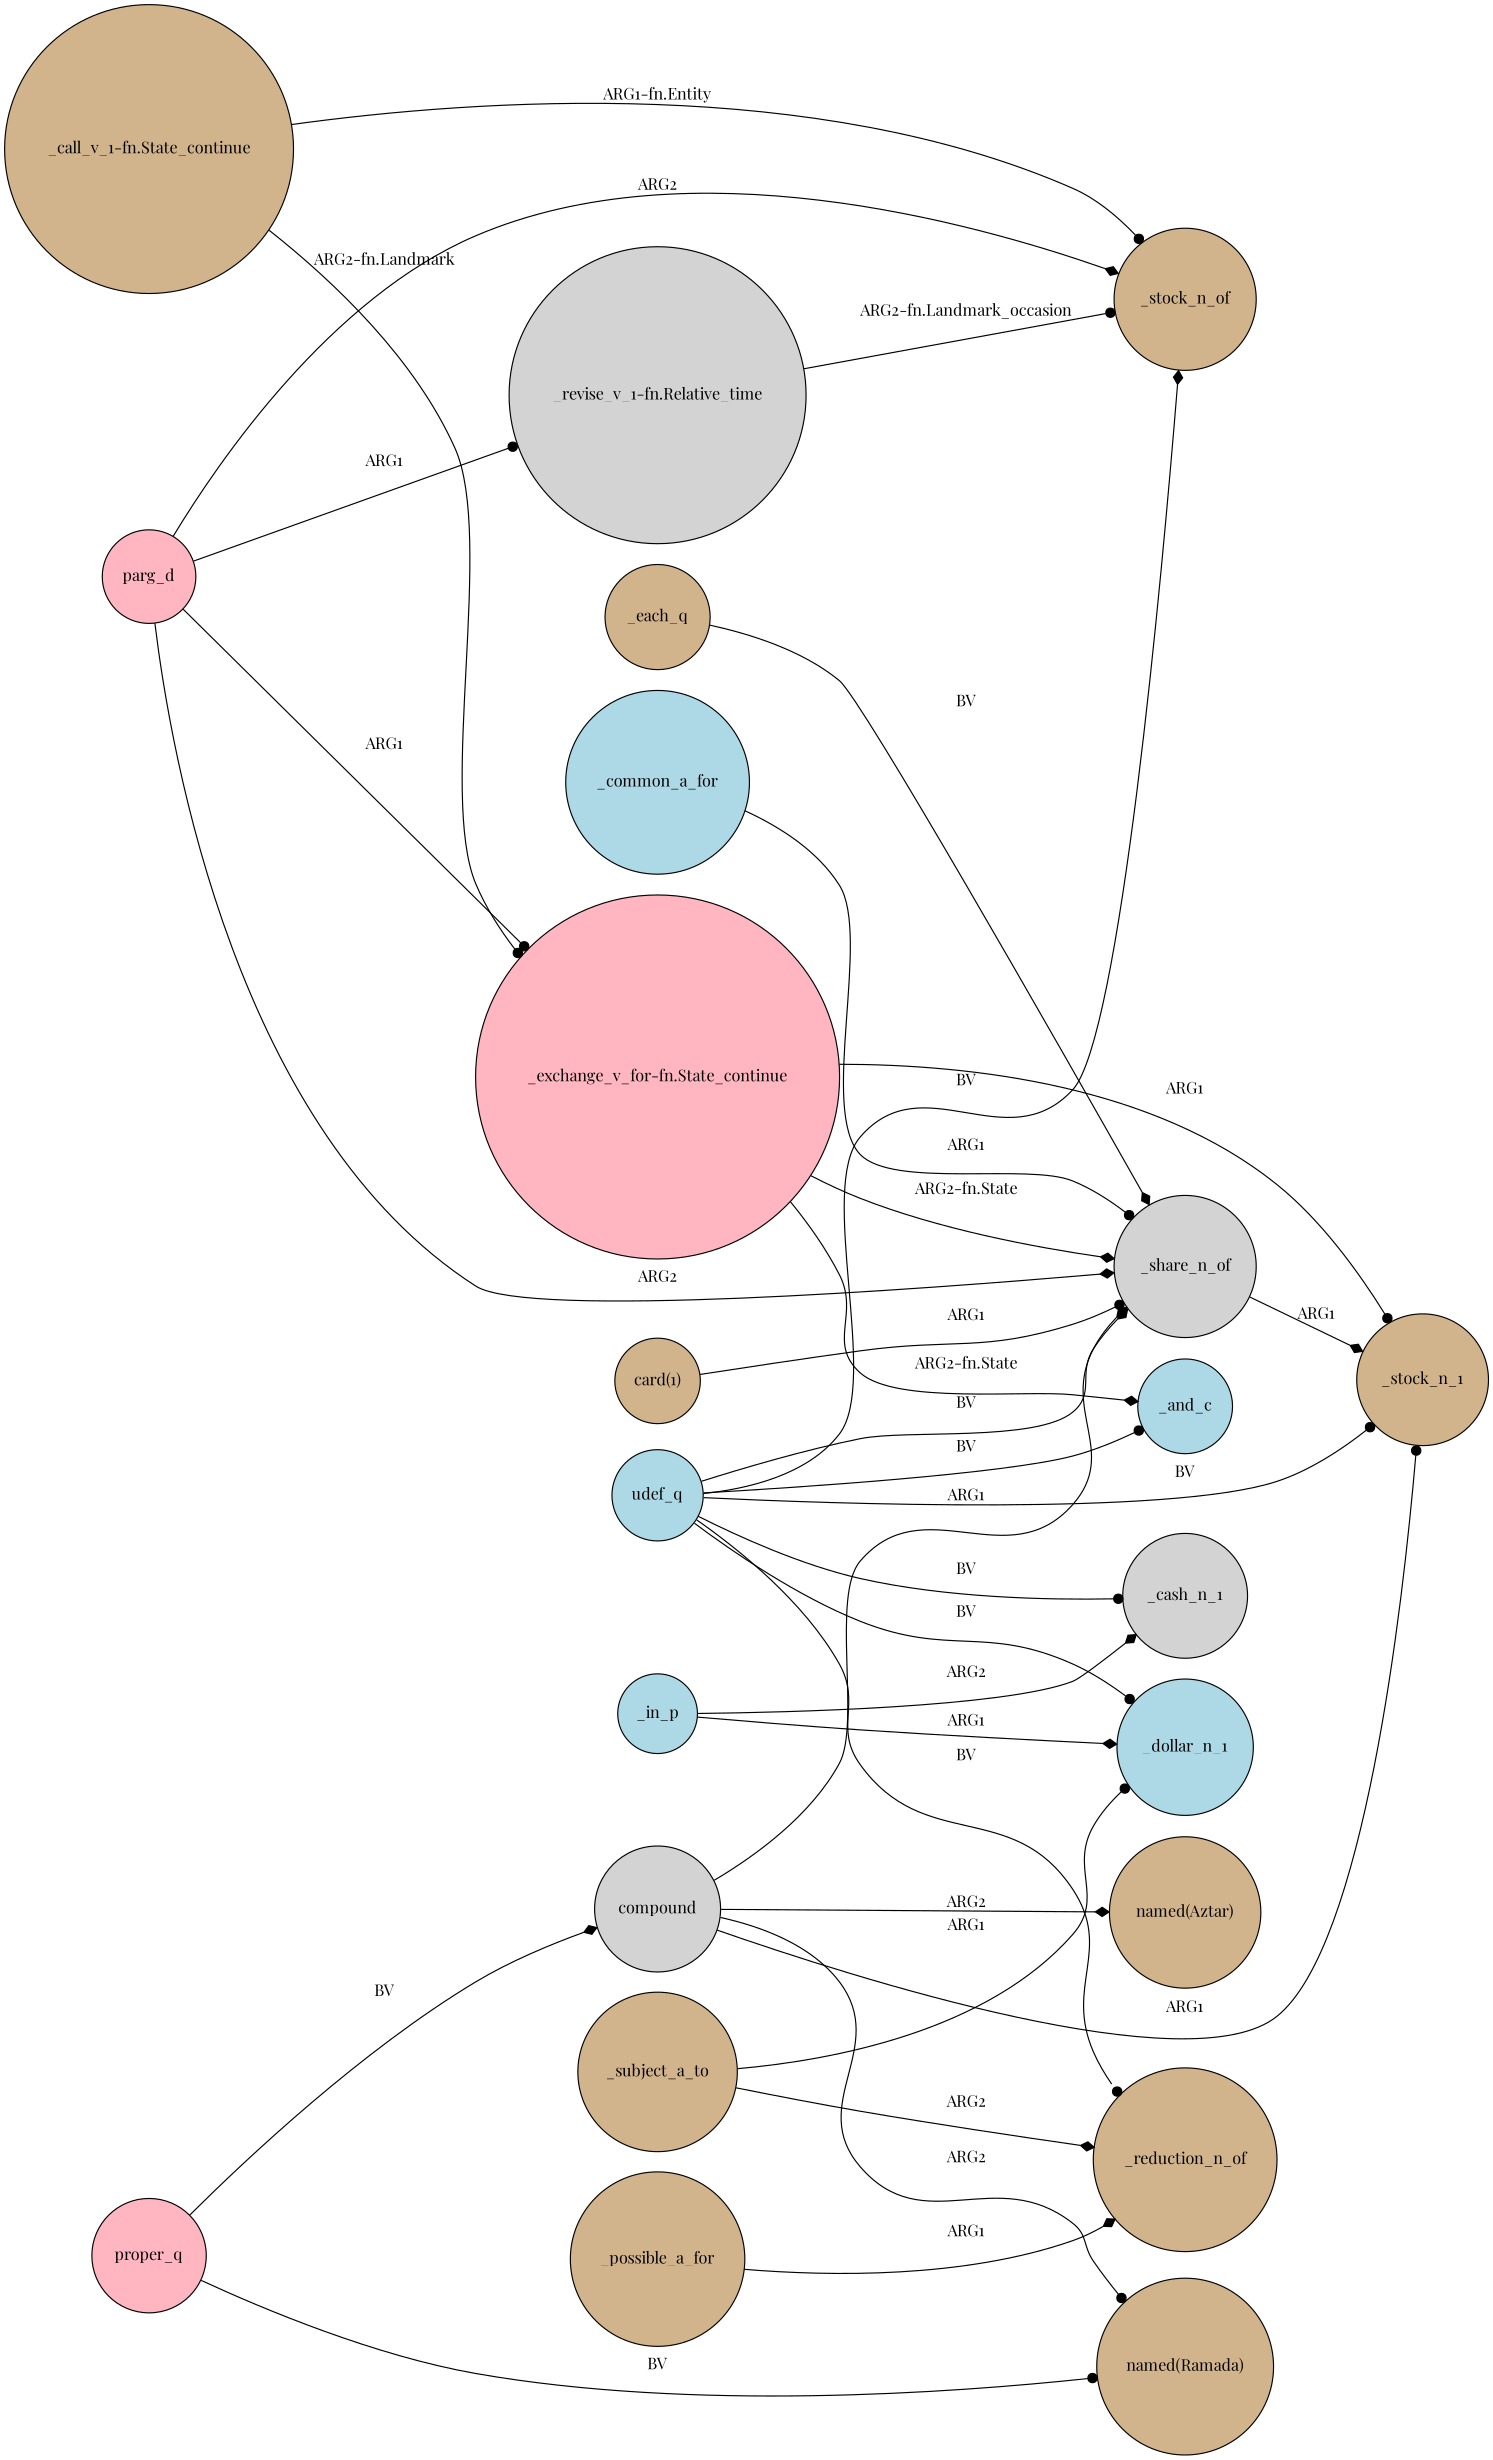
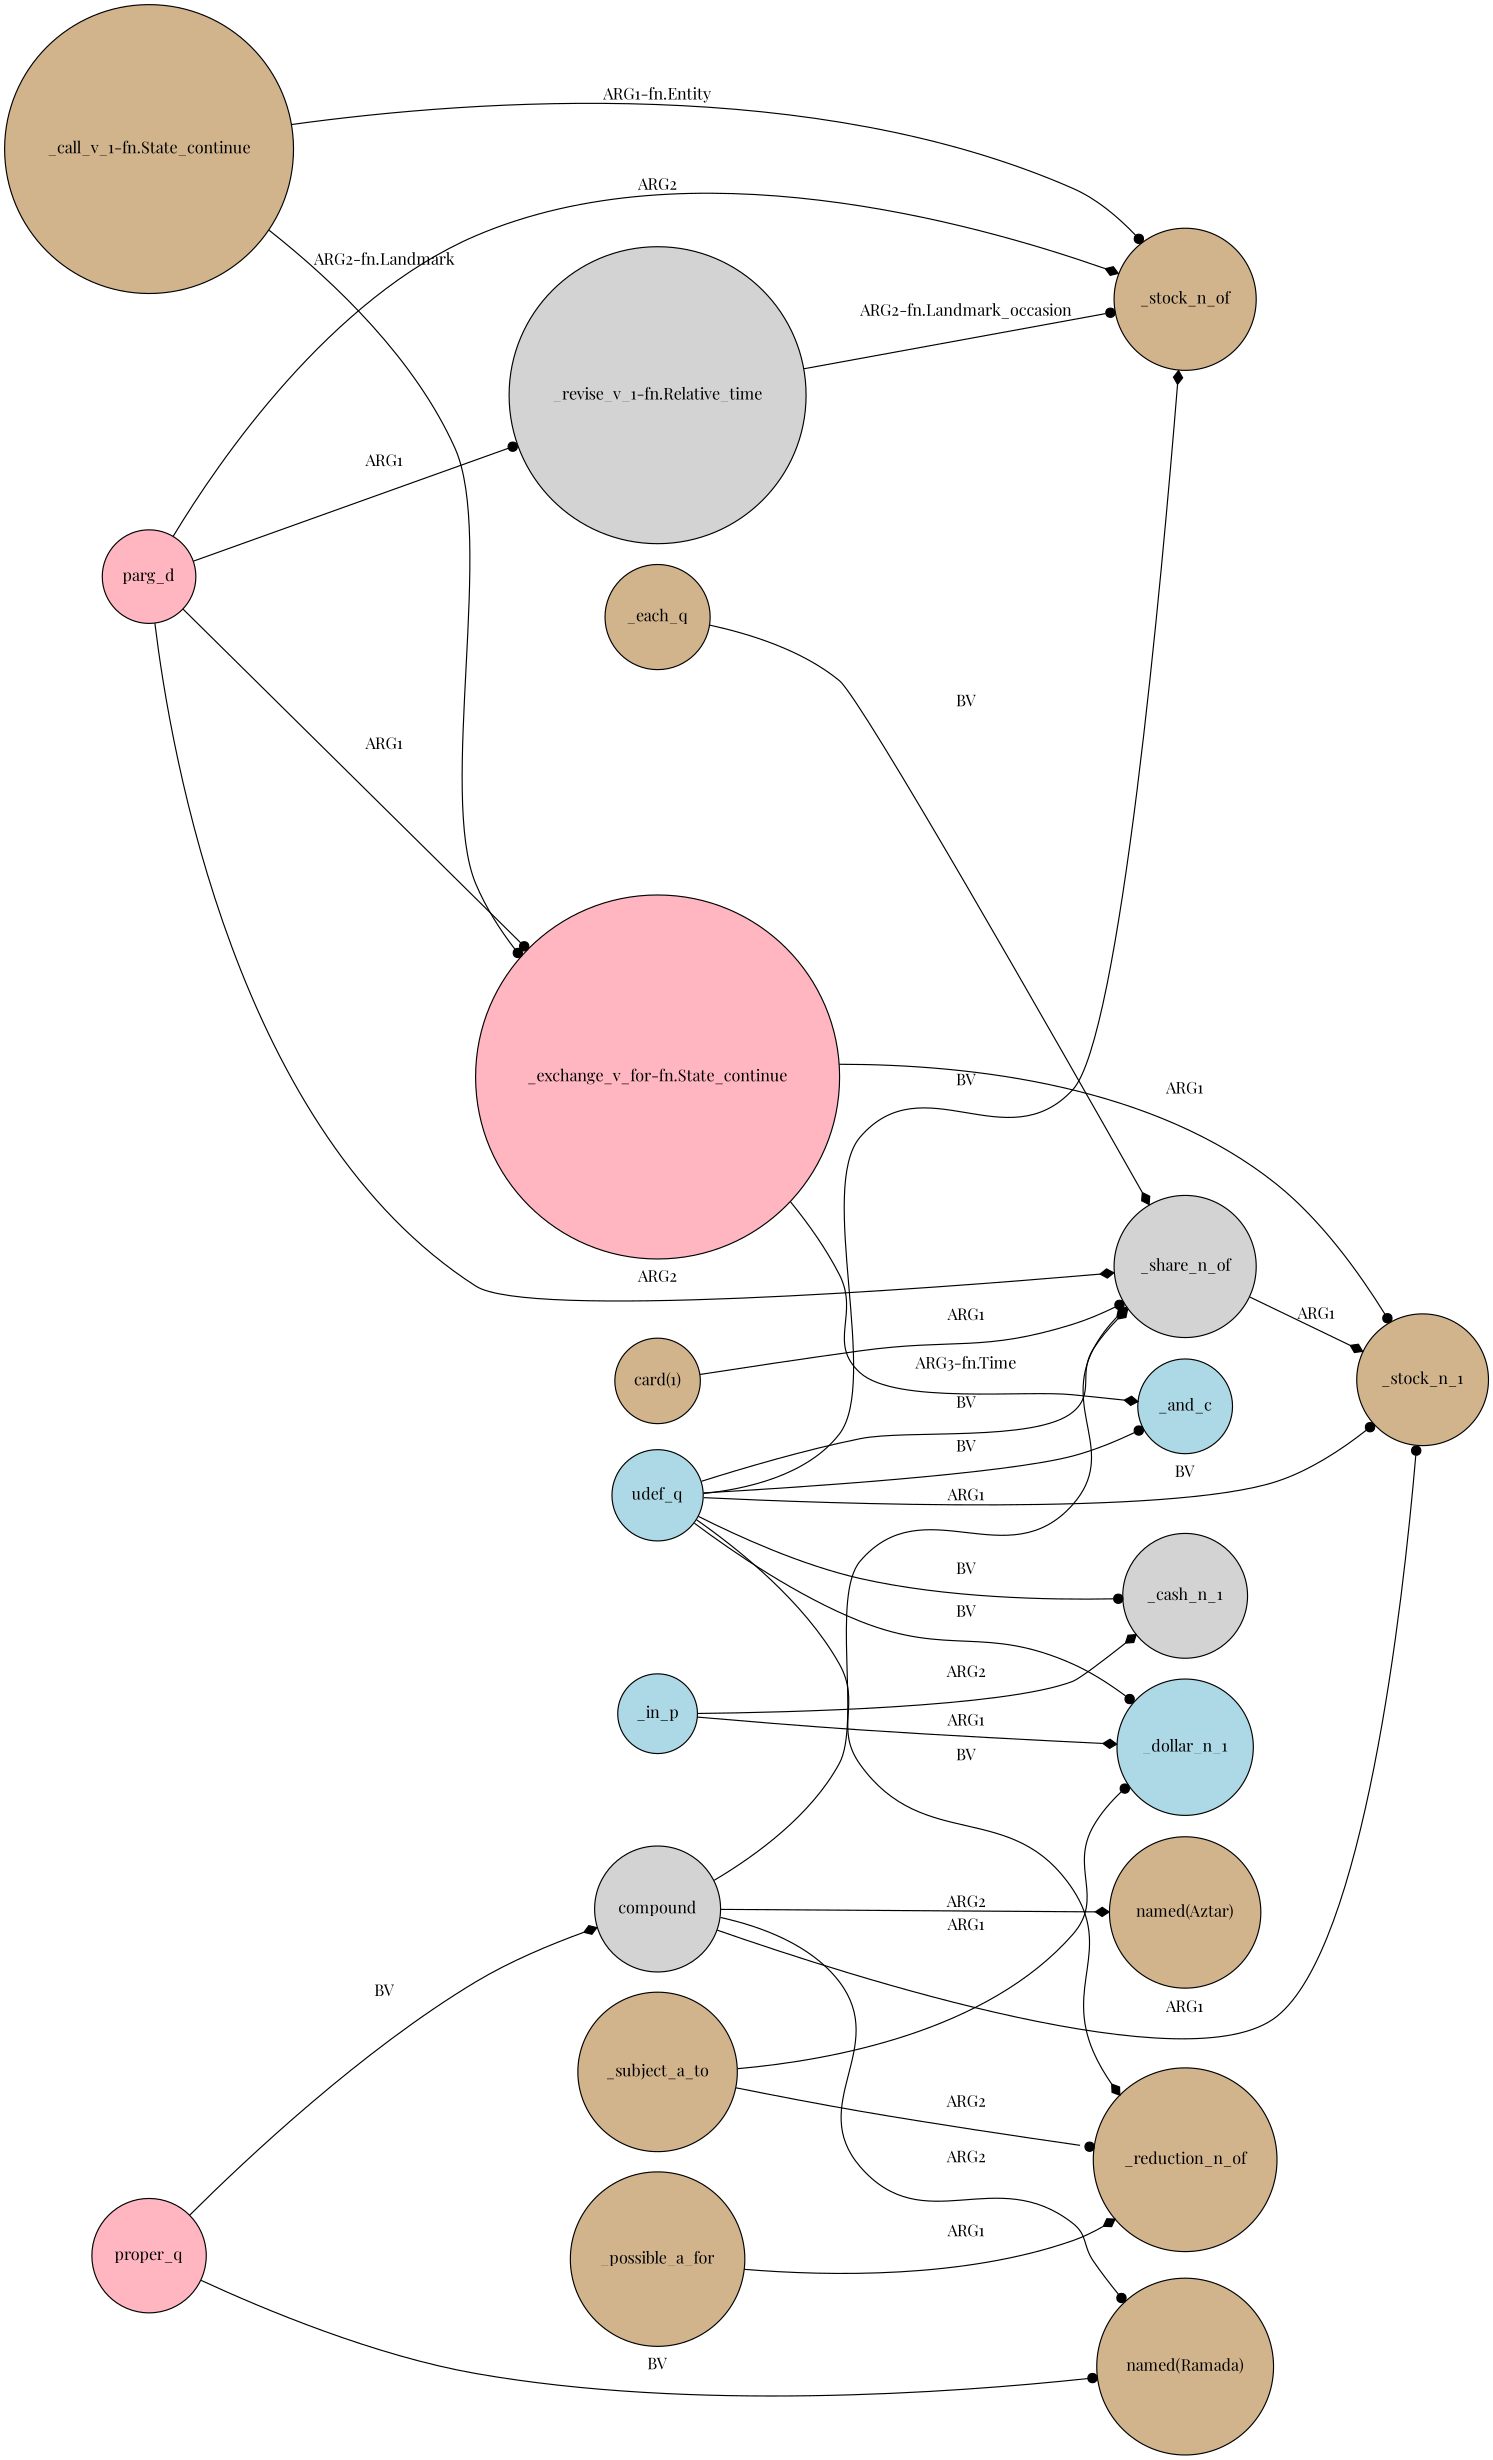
node "_common_a_for": removed
edge "_exchange_v_for-fn.State_continue" -> "_share_n_of": removed, label "ARG2-fn.State"
edge "_exchange_v_for-fn.State_continue" -> "_and_c": label "ARG2-fn.State" -> "ARG3-fn.Time"
edge "udef_q" -> "_reduction_n_of": arrowhead dot -> diamond
edge "_subject_a_to" -> "_reduction_n_of": arrowhead diamond -> dot
